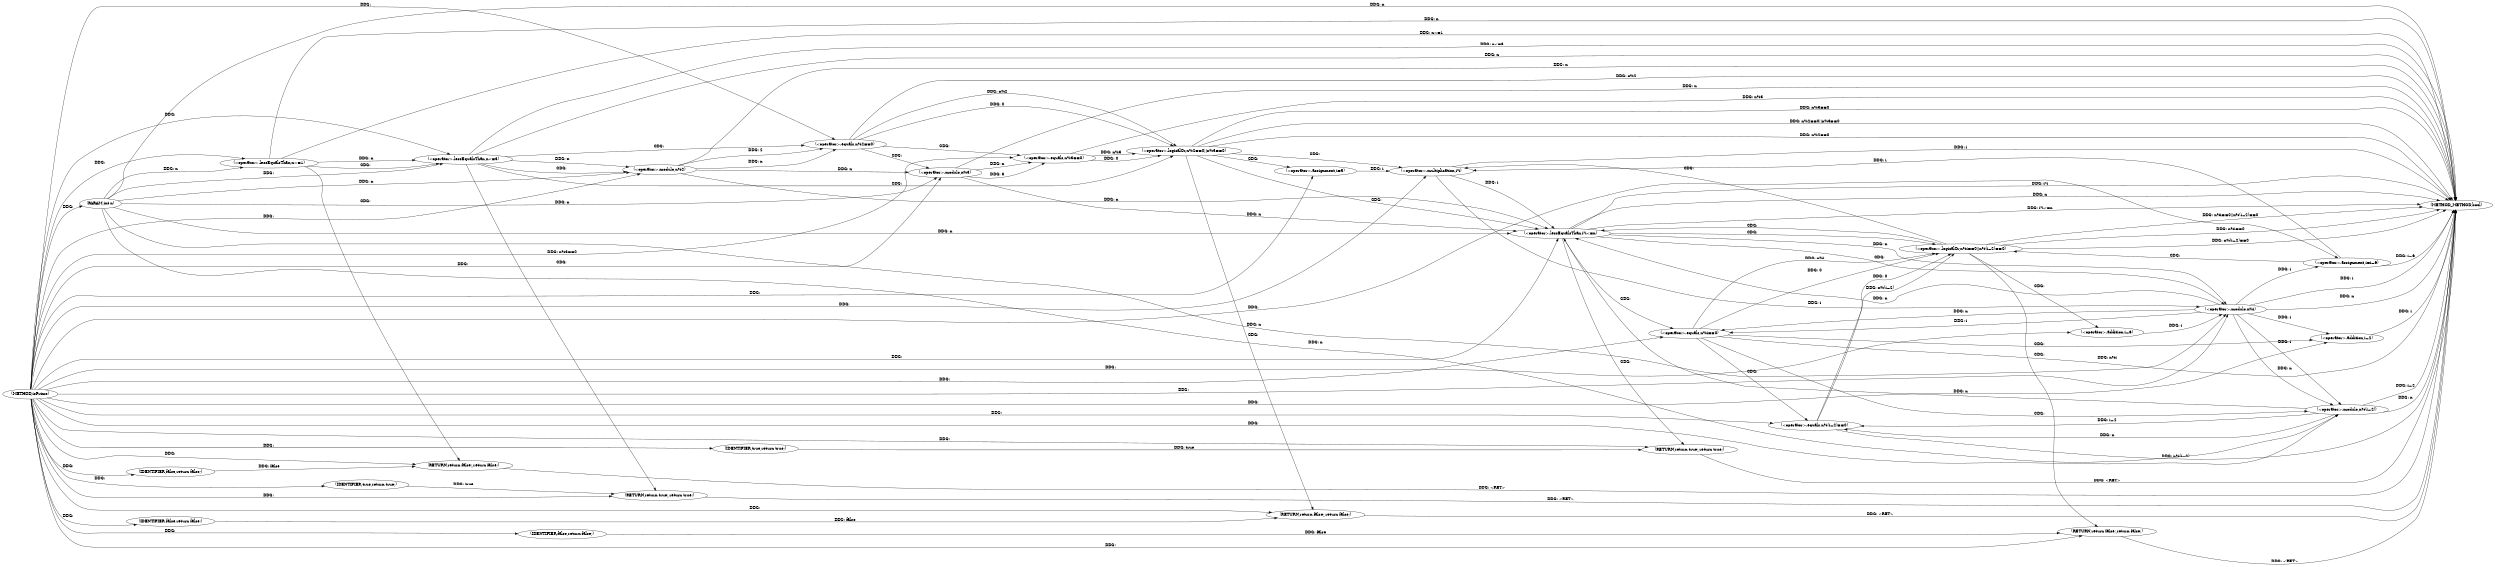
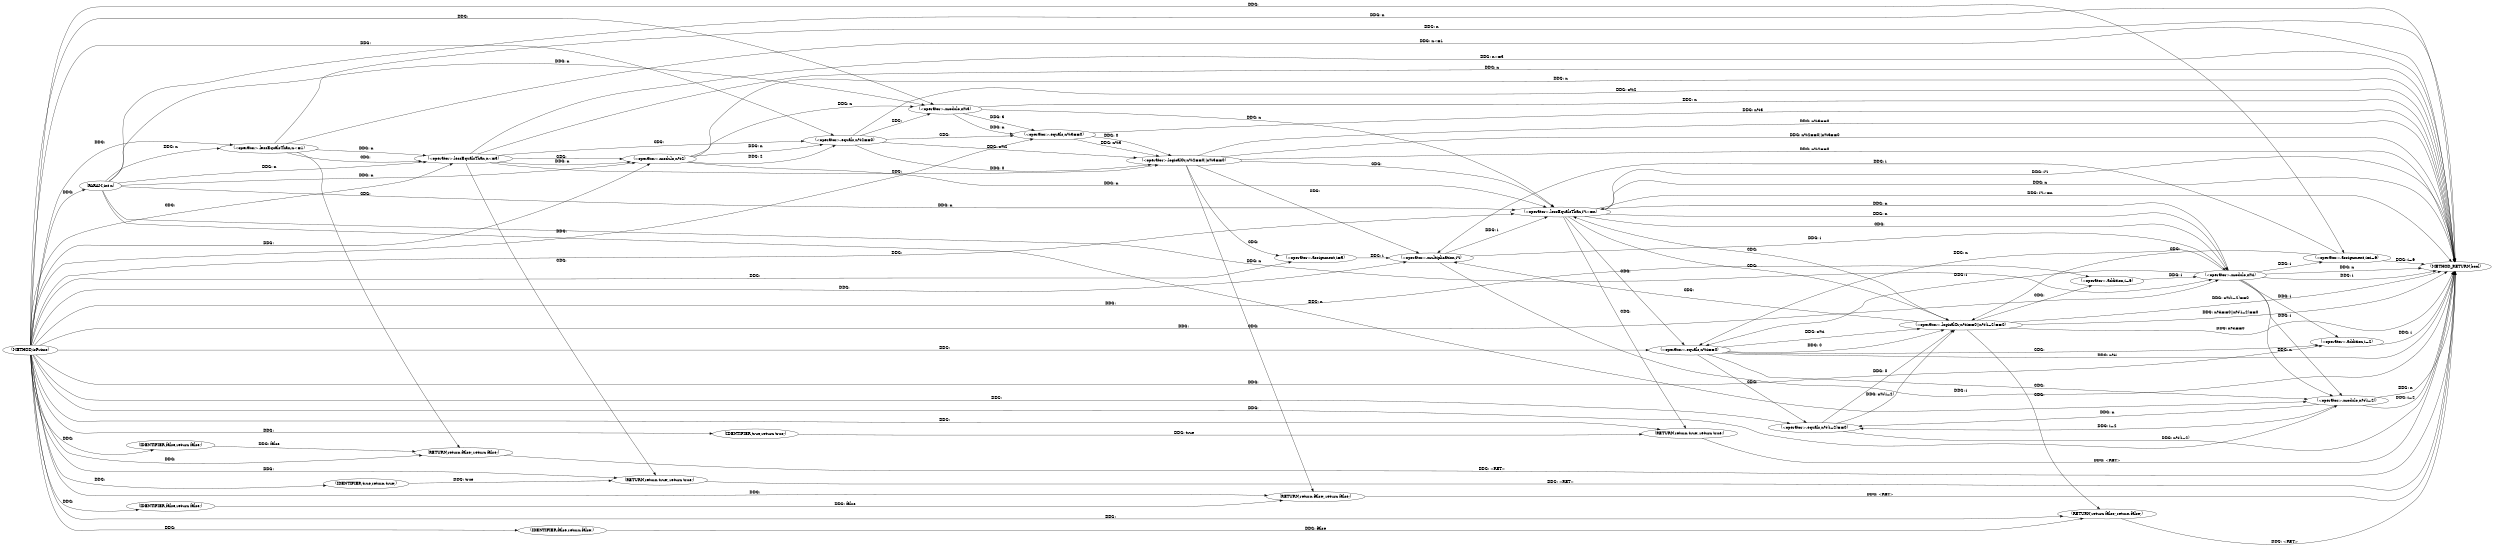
edge "(METHOD,isPrime)" -> "(<operator>.lessEqualsThan,n<=3)": label "DDG: " -> "CDG: "
edge "(PARAM,int n)" -> "(<operator>.lessEqualsThan,n<=3)": label "DDG: " -> "DDG: n"
node "(METHOD_METHOD,bool)": label "(METHOD_METHOD,bool)" -> "(METHOD_RETURN,bool)"
edge "(METHOD,isPrime)" -> "(<operator>.equals,n%3==0)": label "DDG: n%3==0" -> "DDG: "
edge "(<operator>.modulo,n%(i+2))" -> "(<operator>.lessEqualsThan,i*i<=n)": removed, label "DDG: n"
